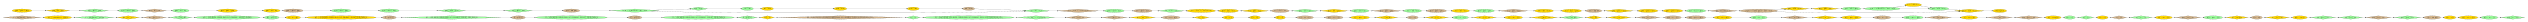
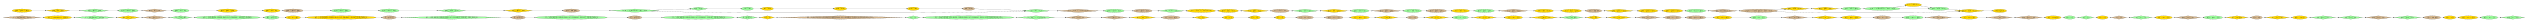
node "$d45 = $d44 - d104": fillcolor palegreen -> gold
